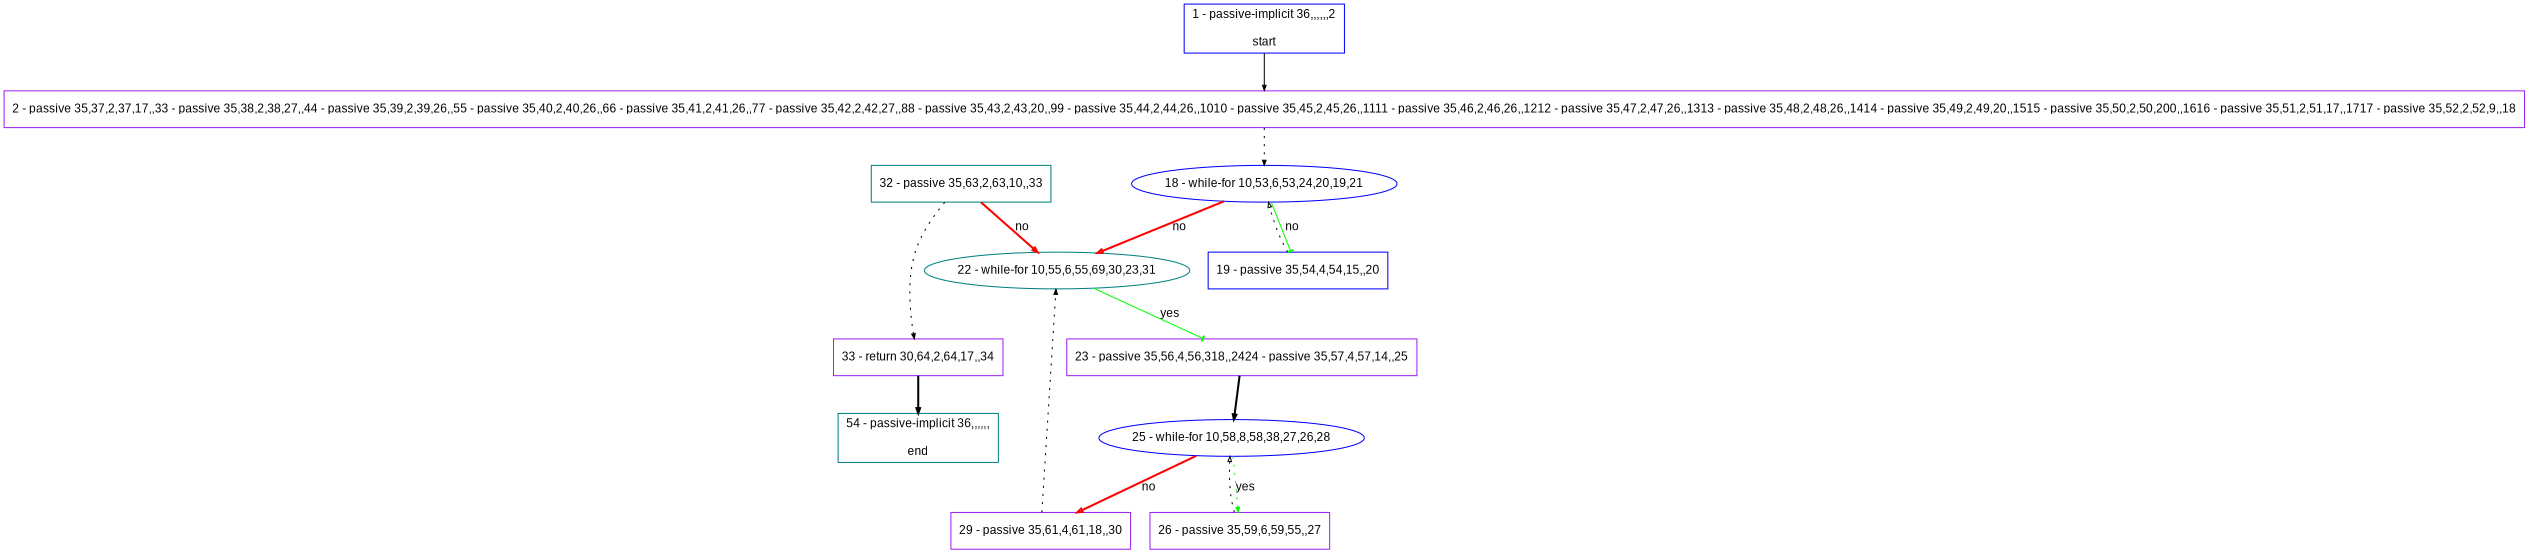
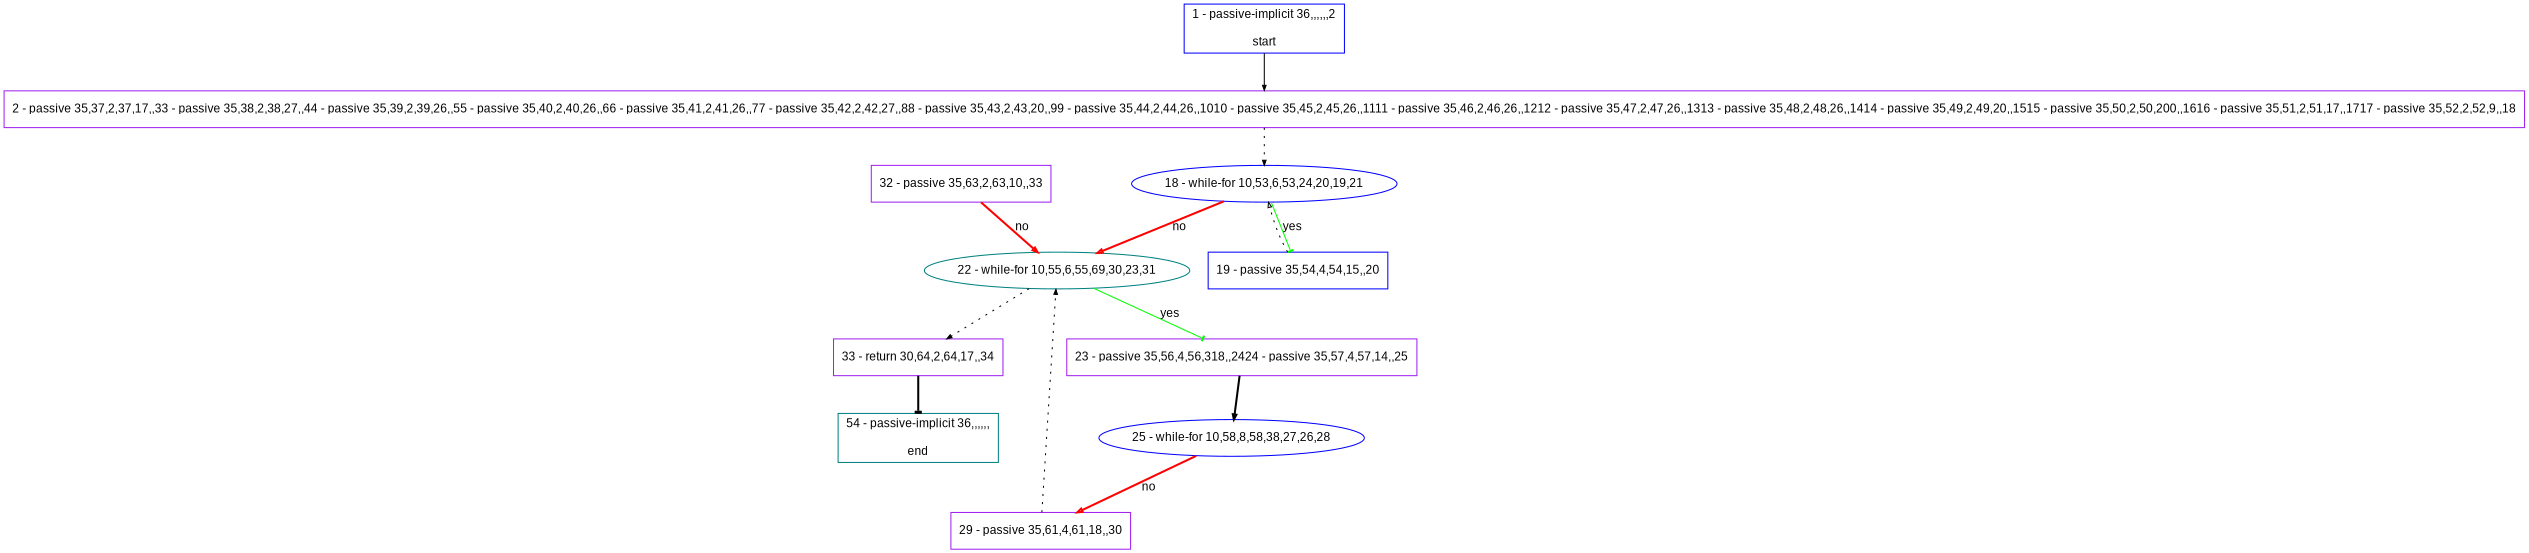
node "32 - passive 35,63,2,63,10,,33": color teal -> purple
edge "18 - while-for 10,53,6,53,24,20,19,21" -> "19 - passive 35,54,4,54,15,,20": label "no" -> "yes"
edge "32 - passive 35,63,2,63,10,,33" -> "33 - return 30,64,2,64,17,,34": now "22 - while-for 10,55,6,55,69,30,23,31" -> "33 - return 30,64,2,64,17,,34"
edge "33 - return 30,64,2,64,17,,34" -> "54 - passive-implicit 36,,,,,, end": arrowhead onormal -> tee
node "26 - passive 35,59,6,59,55,,27": removed
